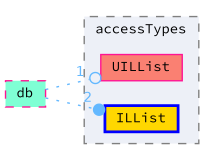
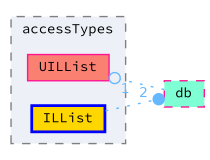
edge "db" -> "ILList": reversed
